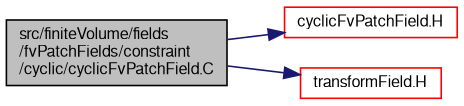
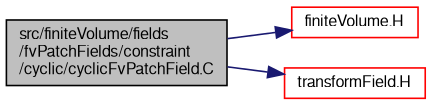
node "cyclicFvPatchField.H": label "cyclicFvPatchField.H" -> "finiteVolume.H"
